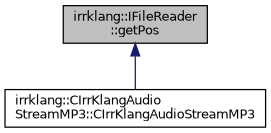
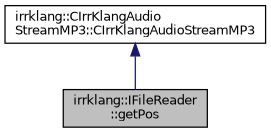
edge "irrklang::CIrrKlangAudio StreamMP3::CIrrKlangAudioStreamMP3" -> "irrklang::IFileReader ::getPos": reversed
